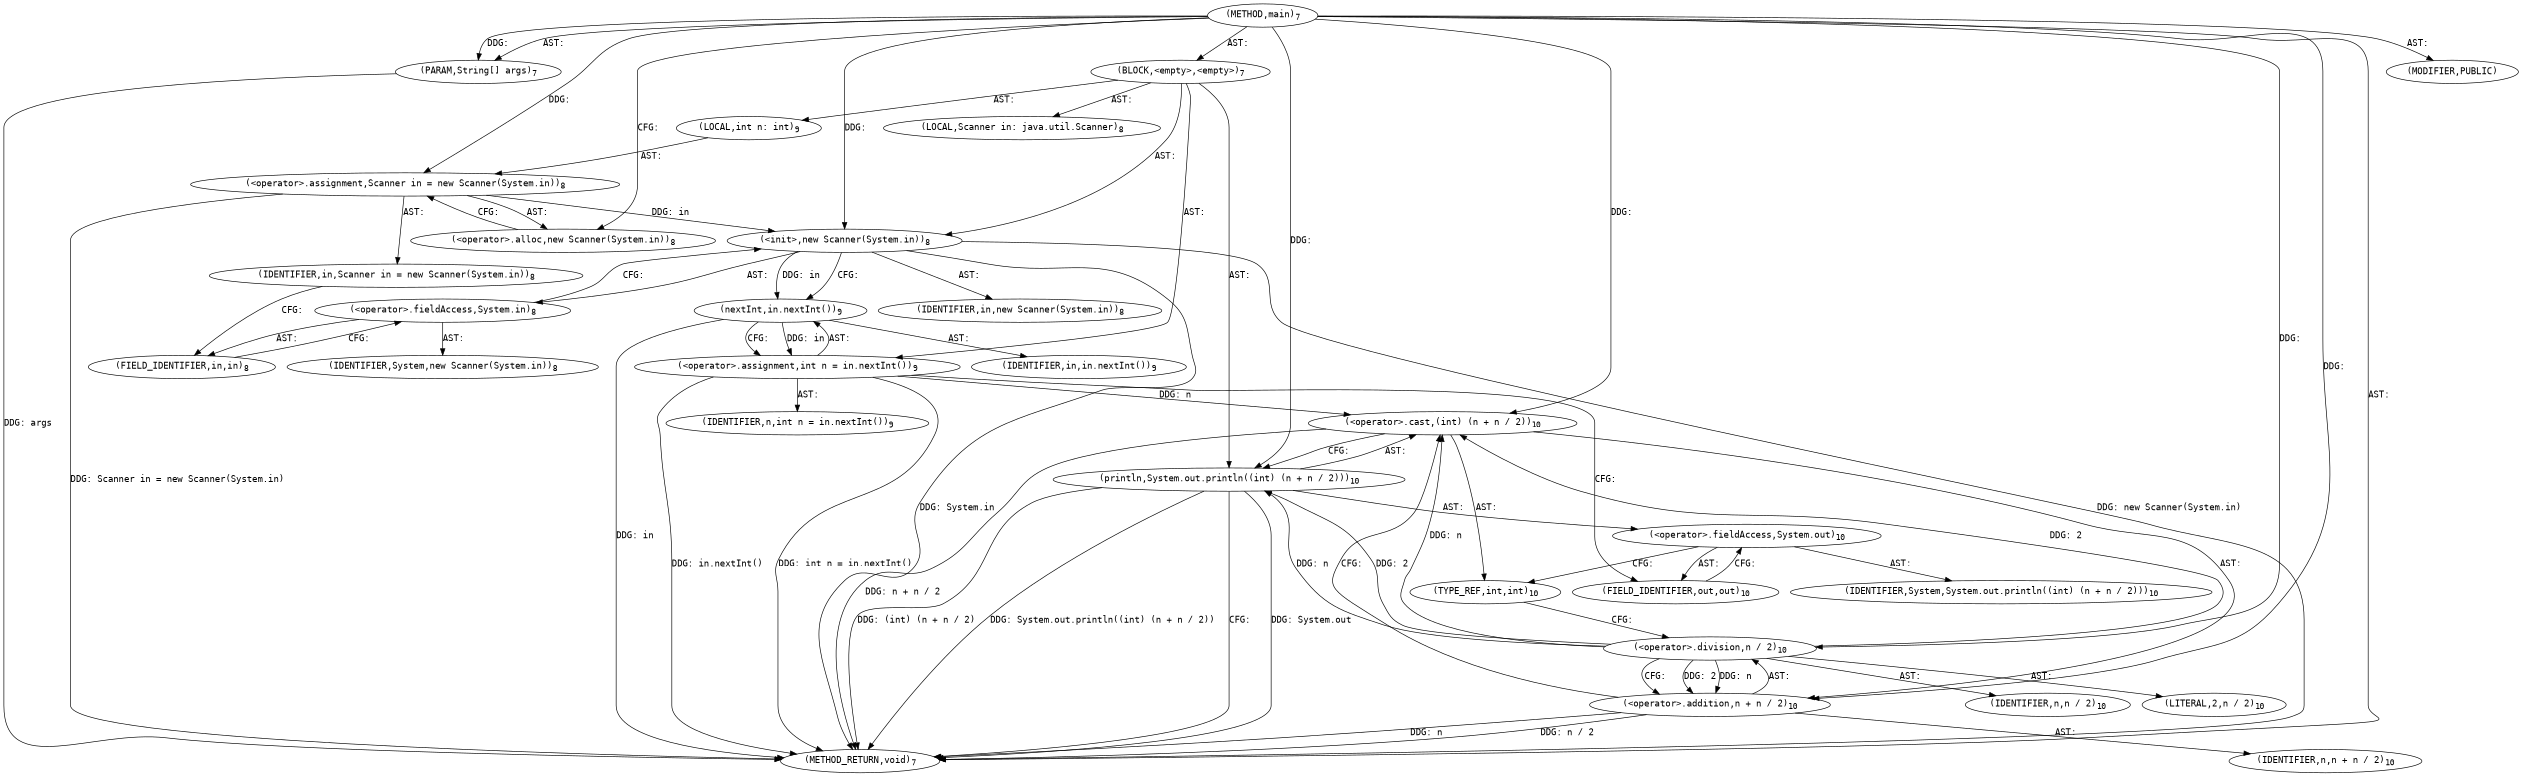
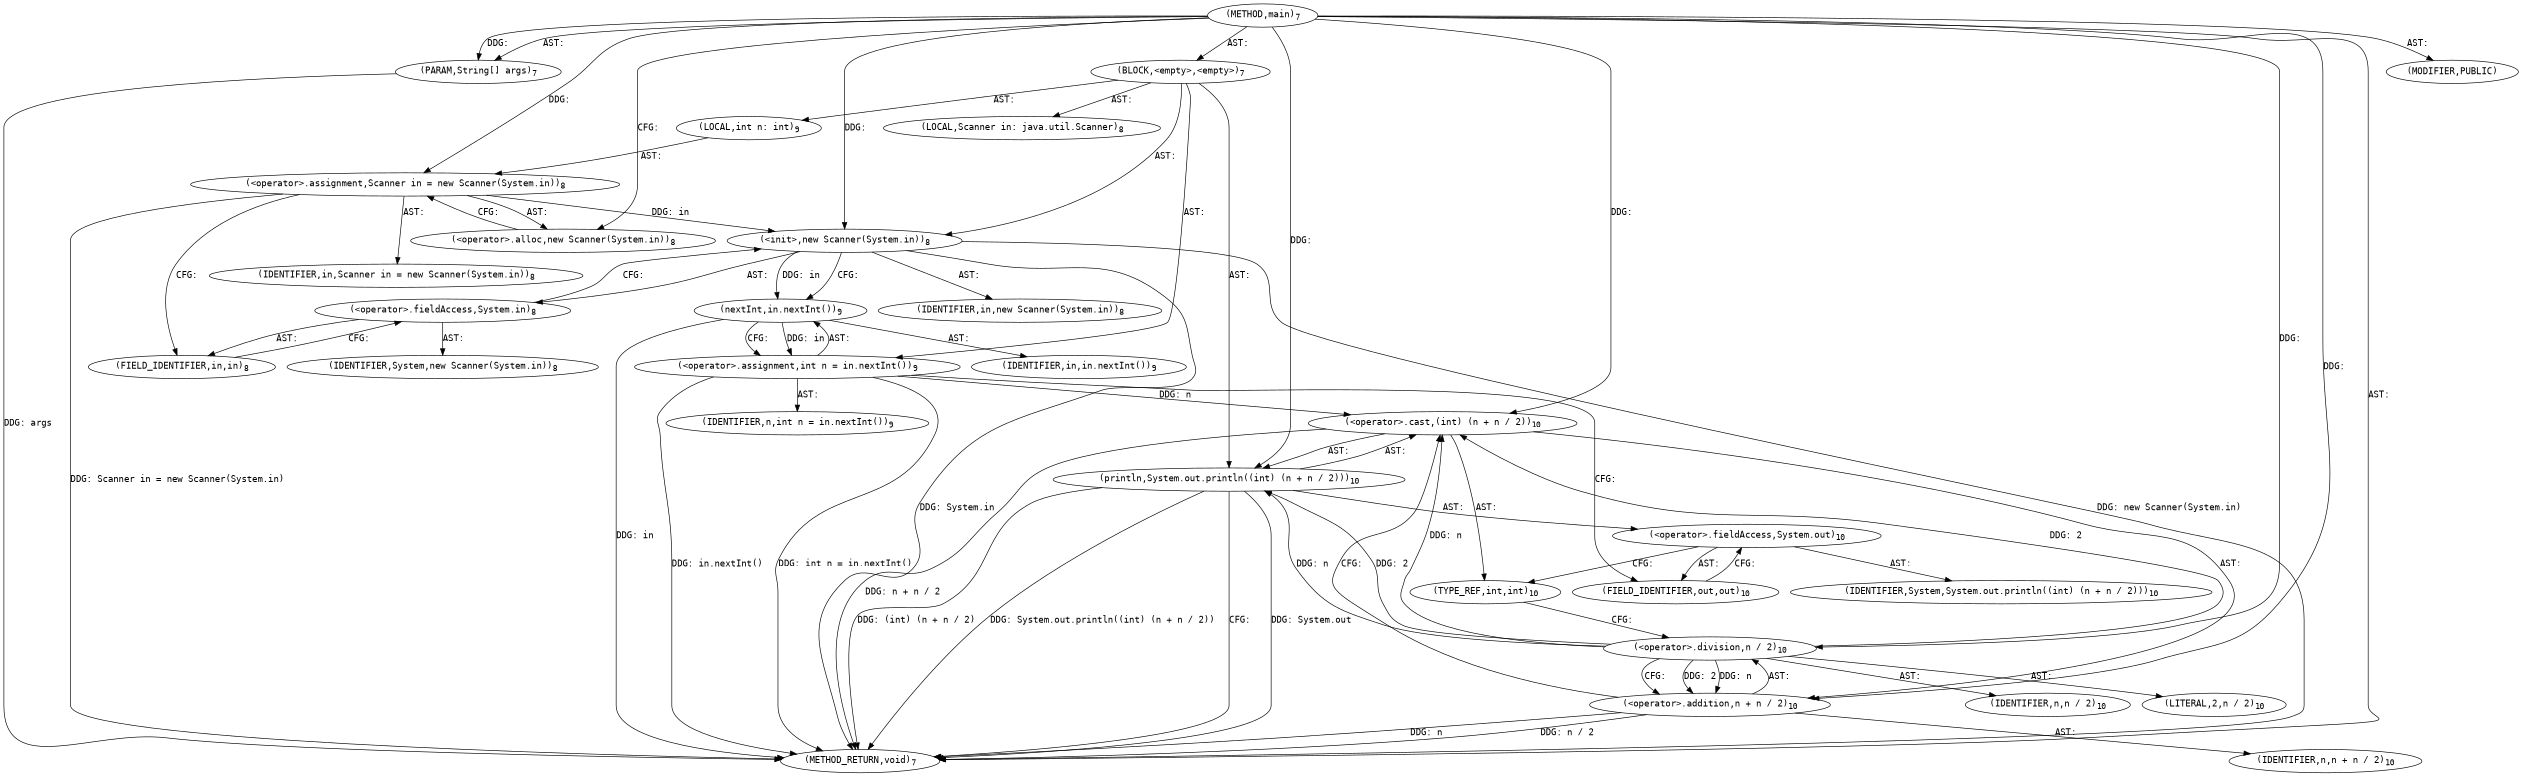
edge "(IDENTIFIER,in,Scanner in = new Scanner(System.in))" -> "(FIELD_IDENTIFIER,in,in)": now "(<operator>.assignment,Scanner in = new Scanner(System.in))" -> "(FIELD_IDENTIFIER,in,in)"
edge "(<operator>.cast,(int) (n + n / 2))" -> "(println,System.out.println((int) (n + n / 2)))": label "CFG: " -> "AST: "
